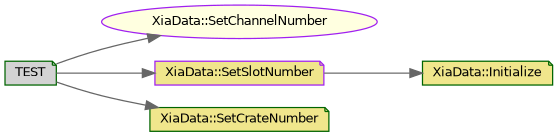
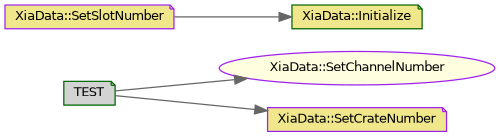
edge "TEST" -> "XiaData::SetSlotNumber": removed
node "XiaData::SetCrateNumber": color darkgreen -> purple
